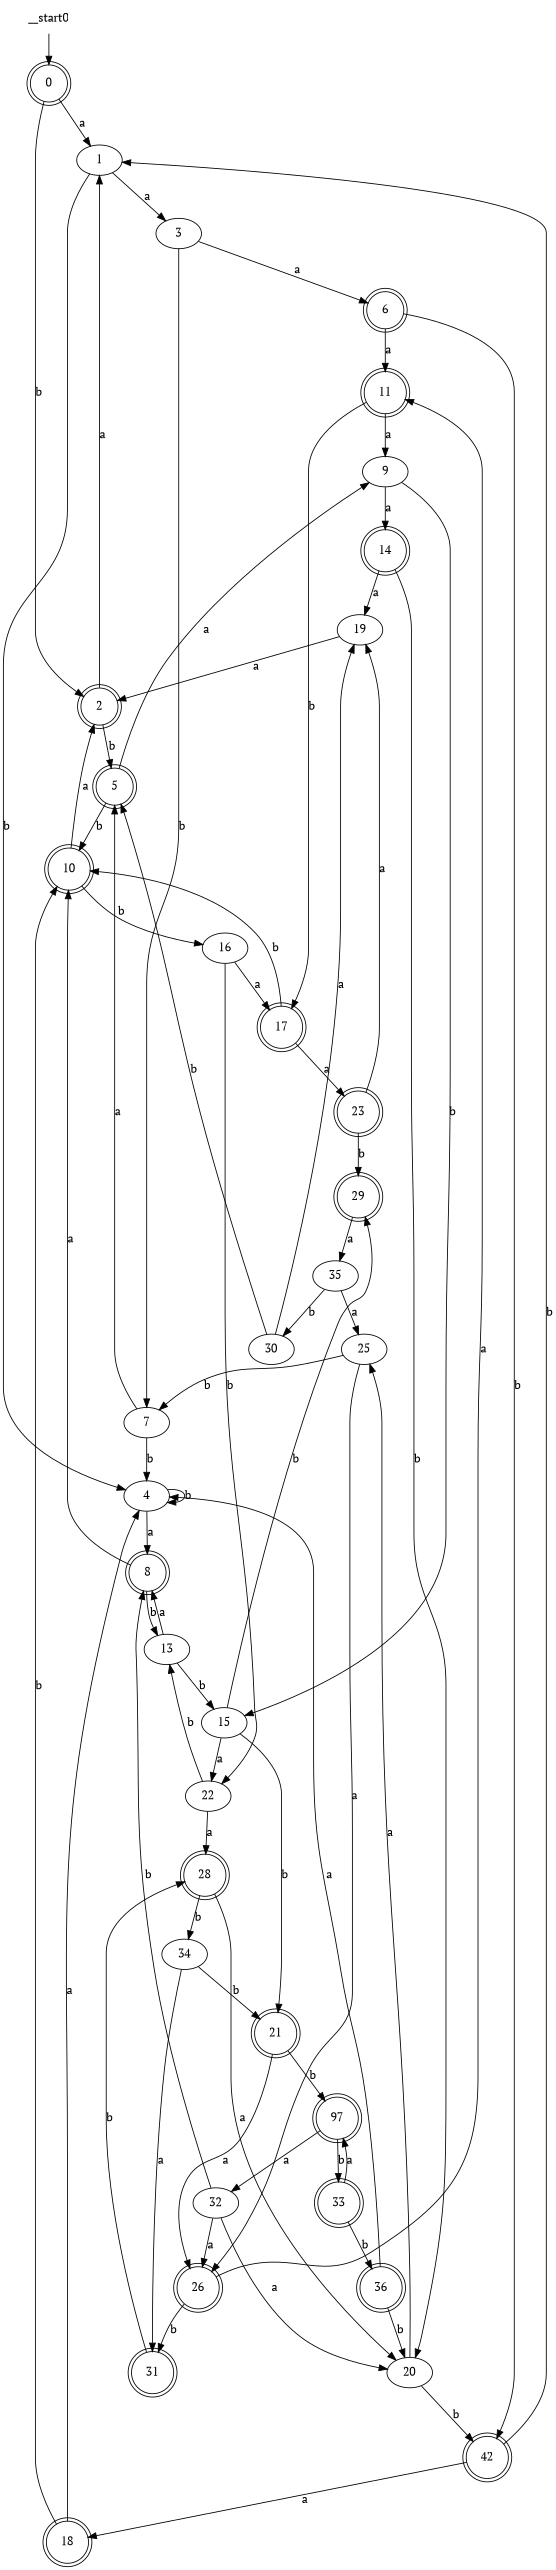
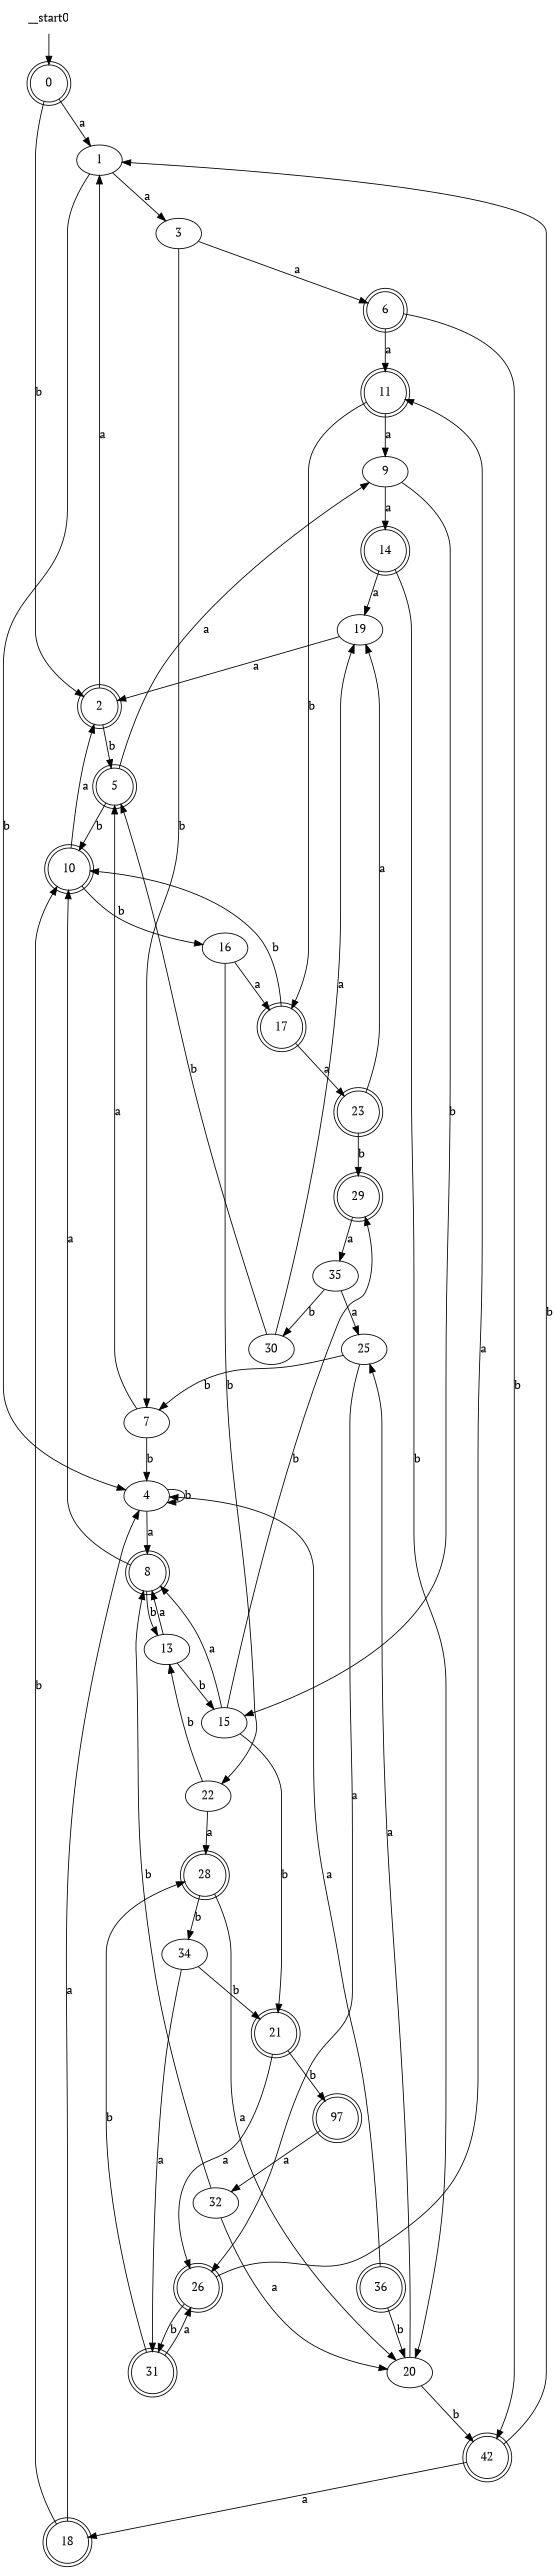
edge "15" -> "22": now "15" -> "8"
node "33": removed
edge "32" -> "26": now "31" -> "26"
